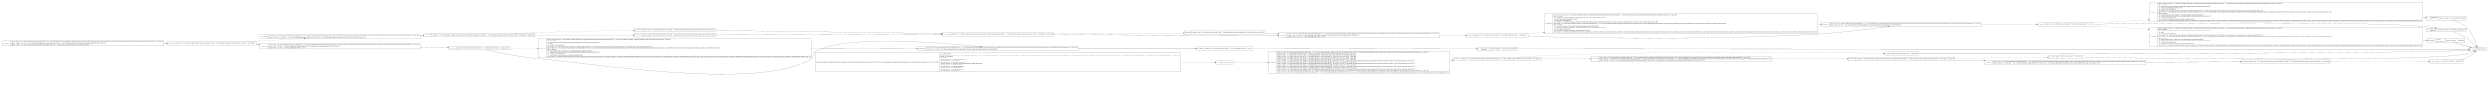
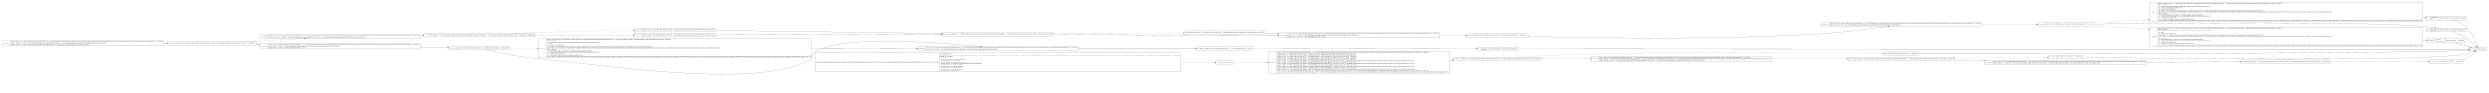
node "57: 0x006a": removed
